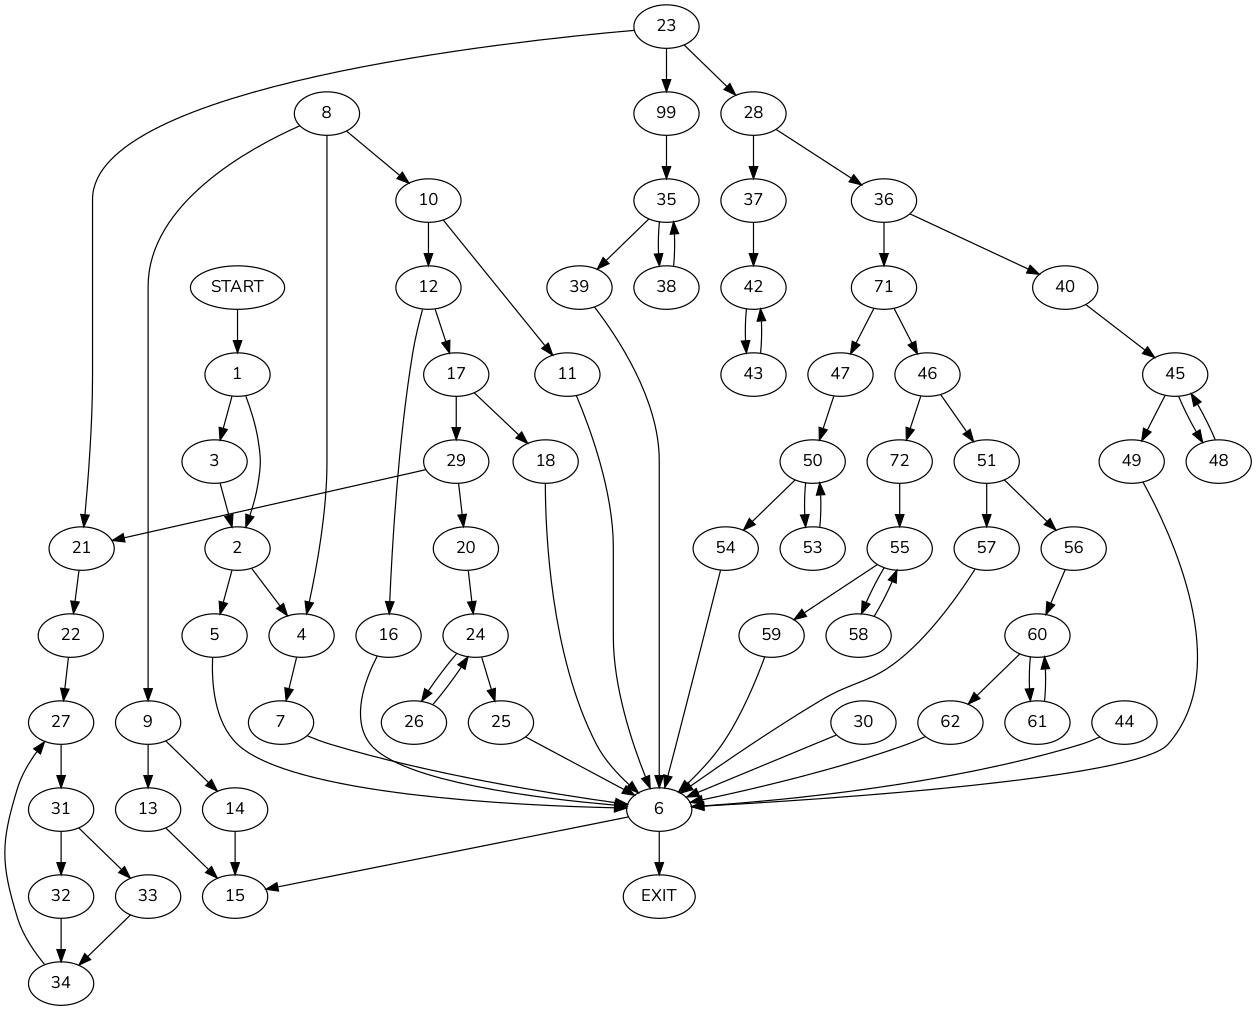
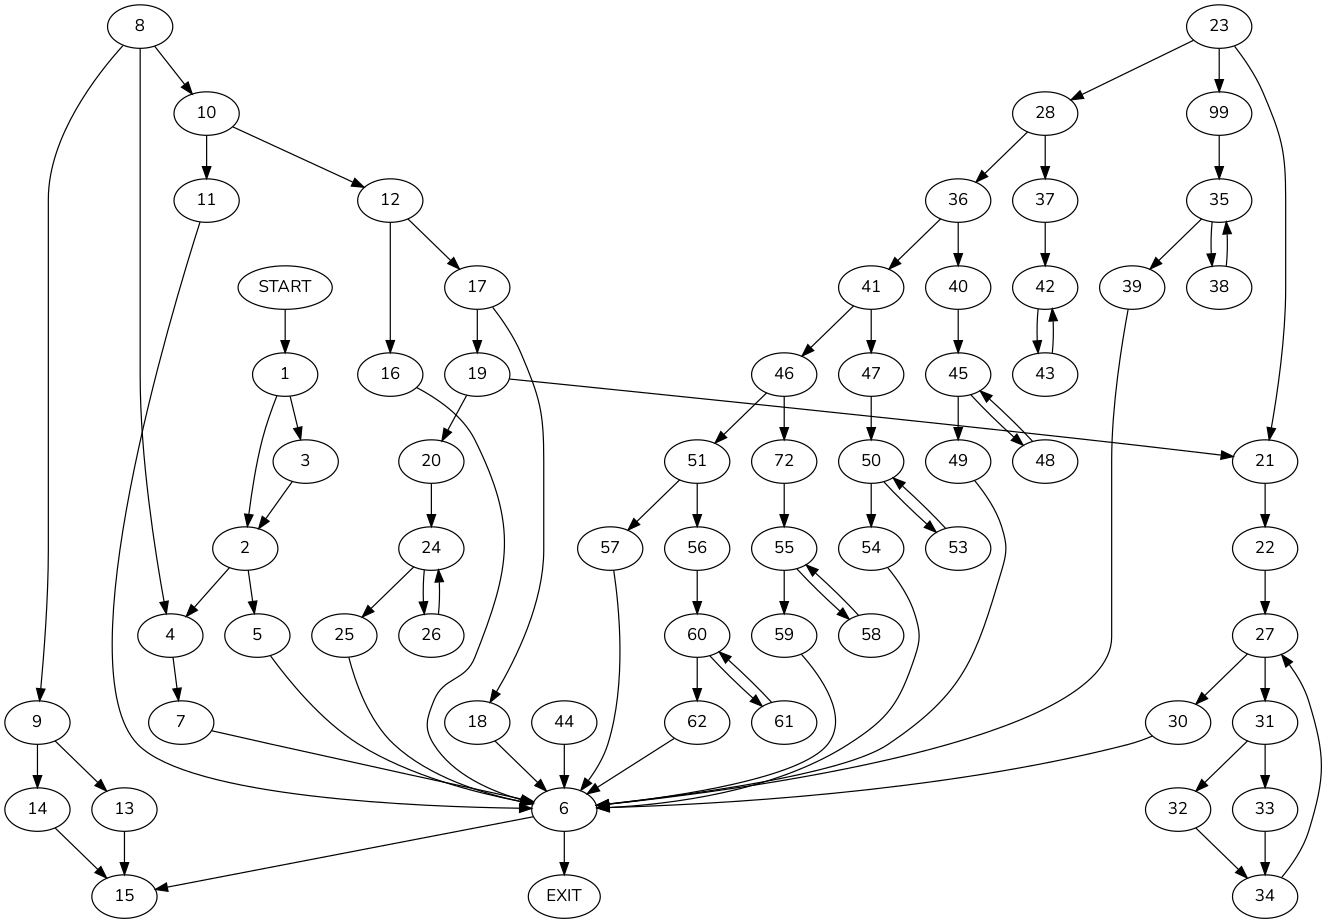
node "71": label "71" -> "41"
node "29": label "29" -> "19"
edge "27" -> "30": added
